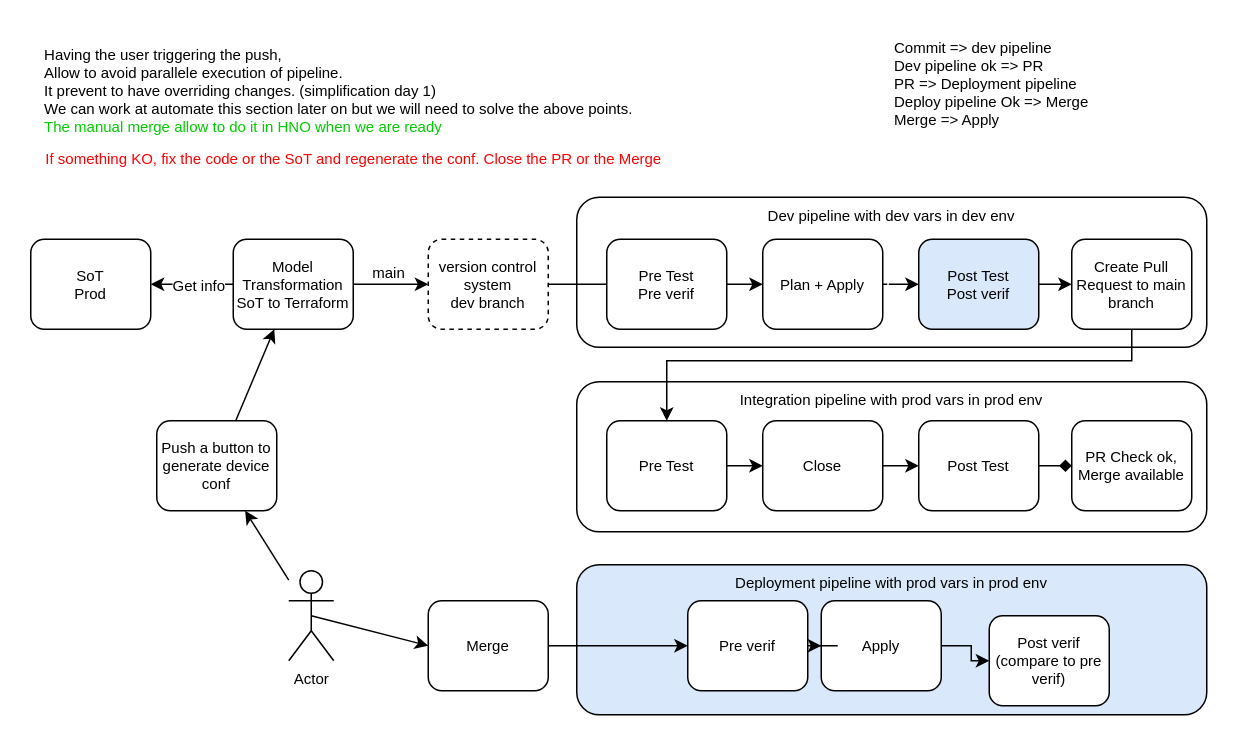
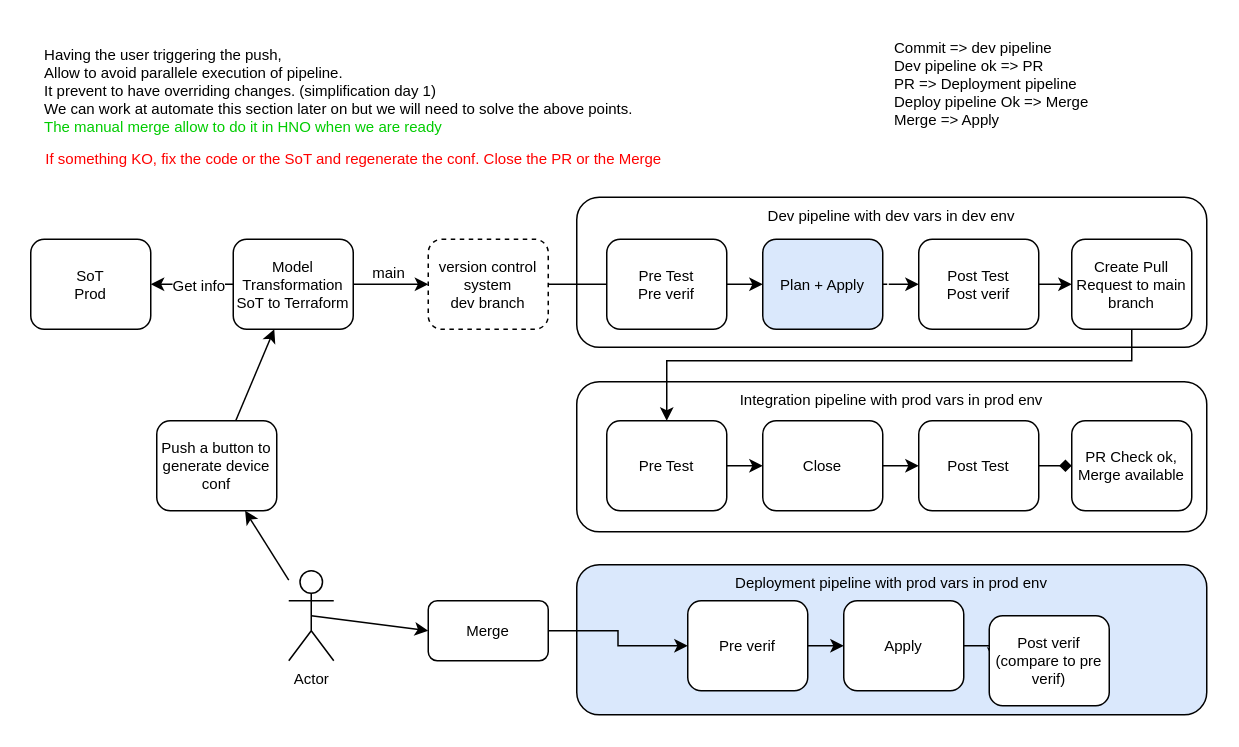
node "Plan + Apply": fillcolor #ffffff -> #dae8fc
node "Post Test Post verif": fillcolor #dae8fc -> #ffffff
node "Merge": size 120x90 -> 120x60
node "Apply": moved (881, 646) -> (904, 646)
